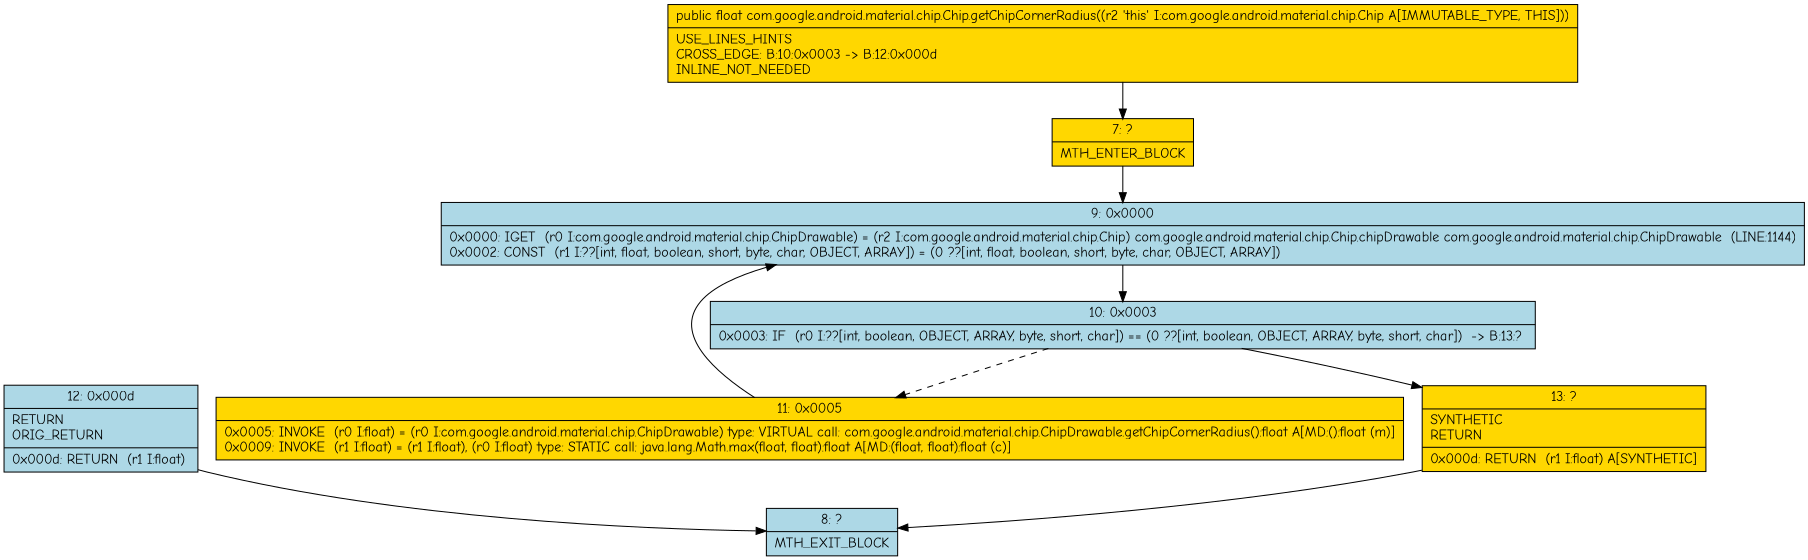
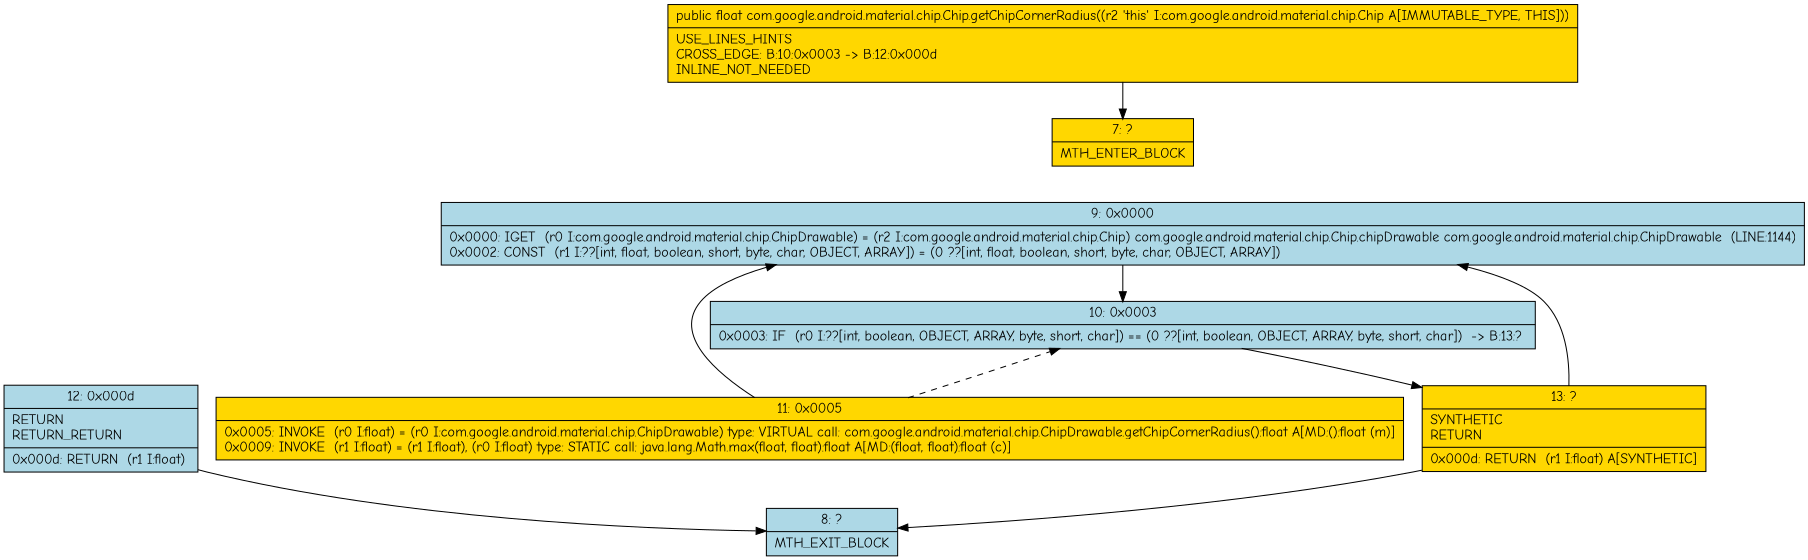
edge "7: ?" -> "9: 0x0000": now "13: ?" -> "9: 0x0000"
edge "10: 0x0003" -> "11: 0x0005": reversed
node "12: 0x000d": text "ORIG_RETURN" -> "RETURN_RETURN"
